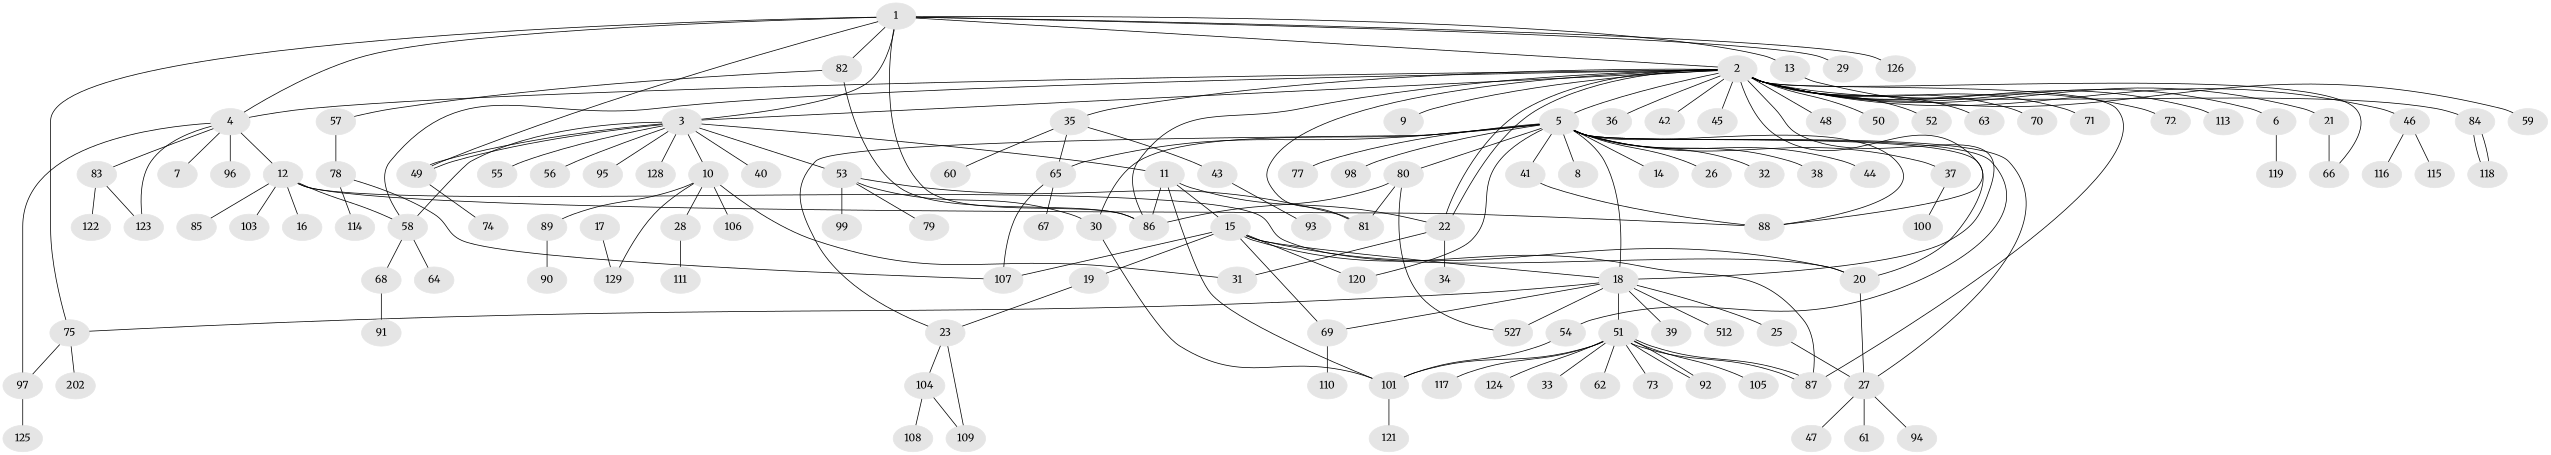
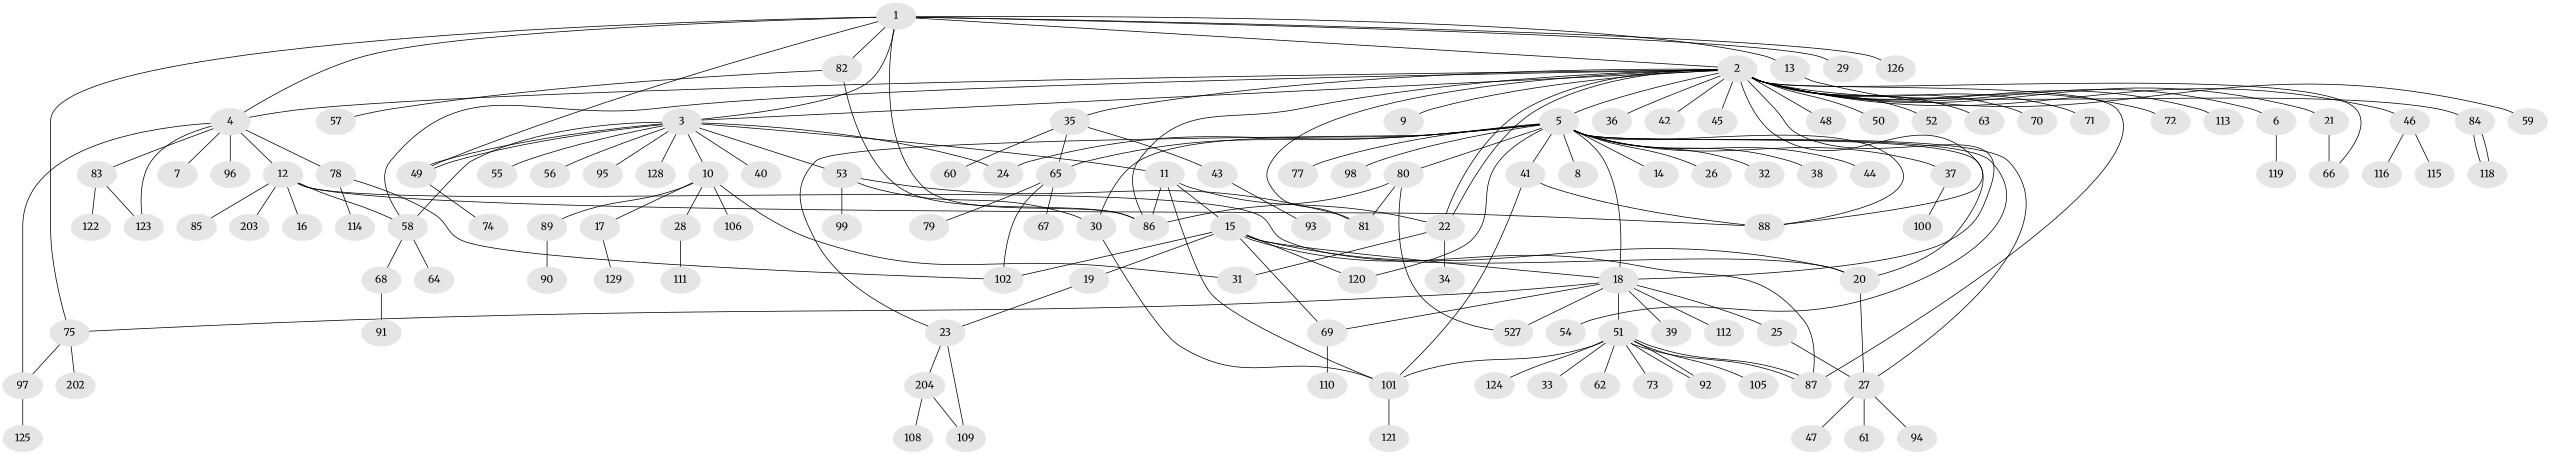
edge "57" -- "78": now "4" -- "78"
node "24": added
edge "53" -- "79": now "65" -- "79"
edge "10" -- "129": now "10" -- "17"
node "103": label "103" -> "203"
node "107": label "107" -> "102"
node "512": label "512" -> "112"
edge "54" -- "101": now "41" -- "101"
node "104": label "104" -> "204"
node "117": removed
